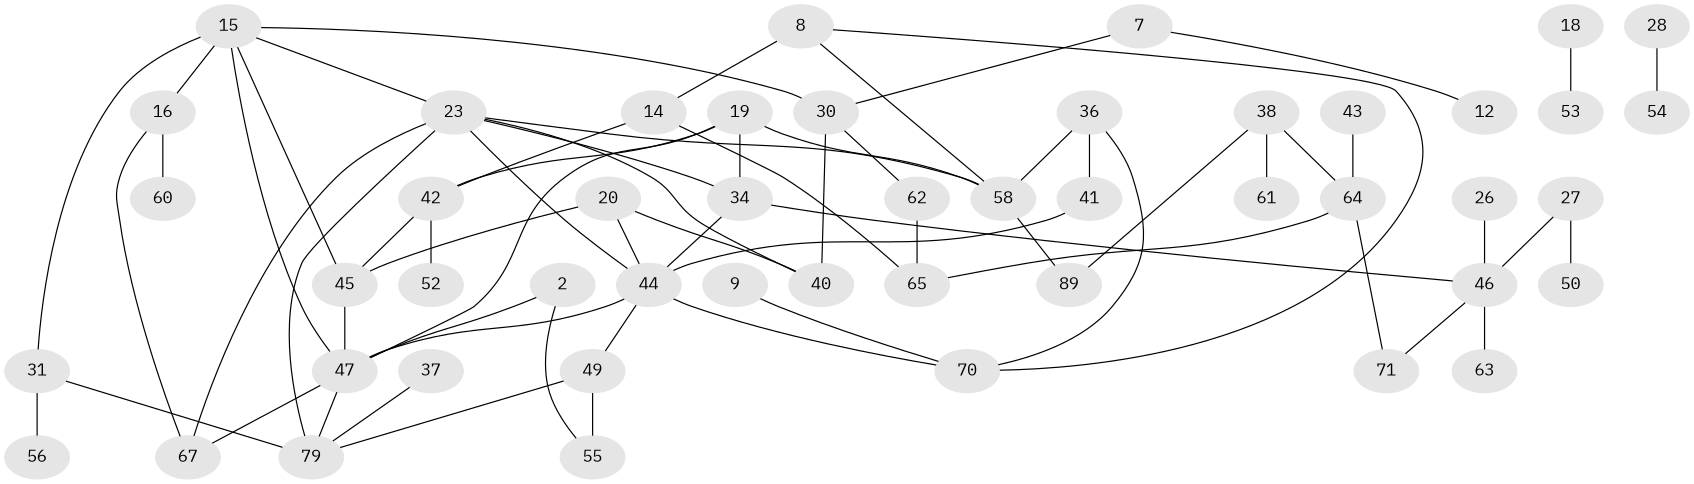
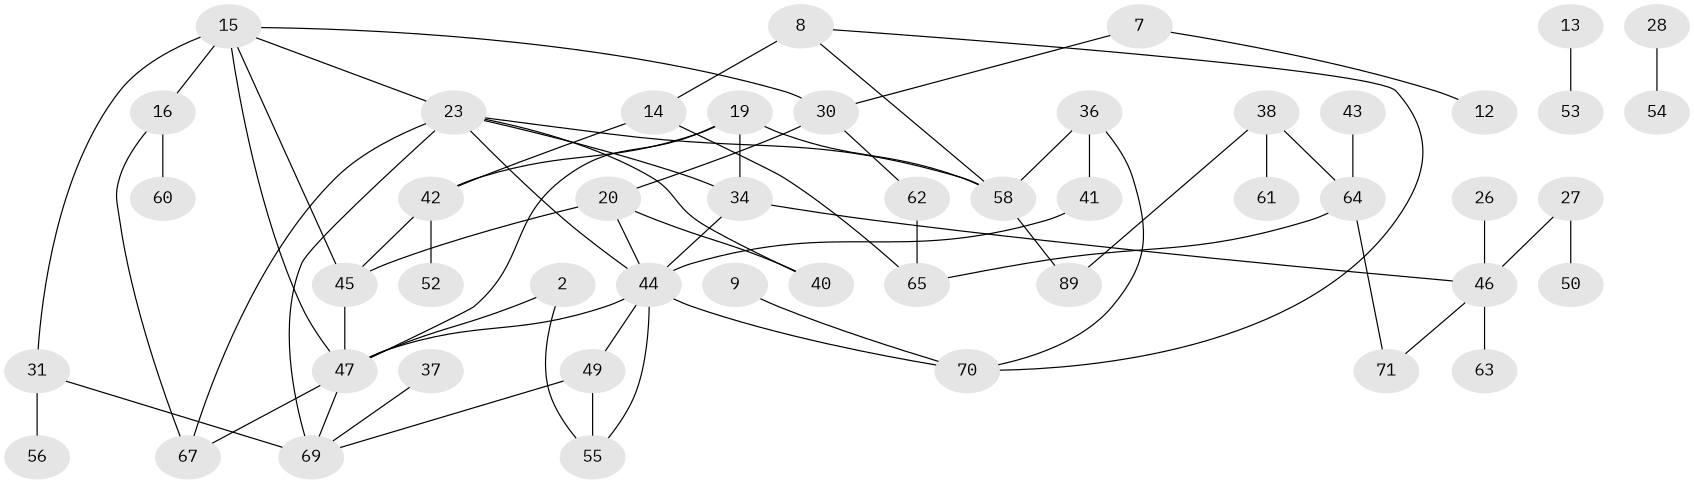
node "18": label "18" -> "13"
edge "30" -- "40": now "30" -- "20"
edge "44" -- "55": added
node "79": label "79" -> "69"
